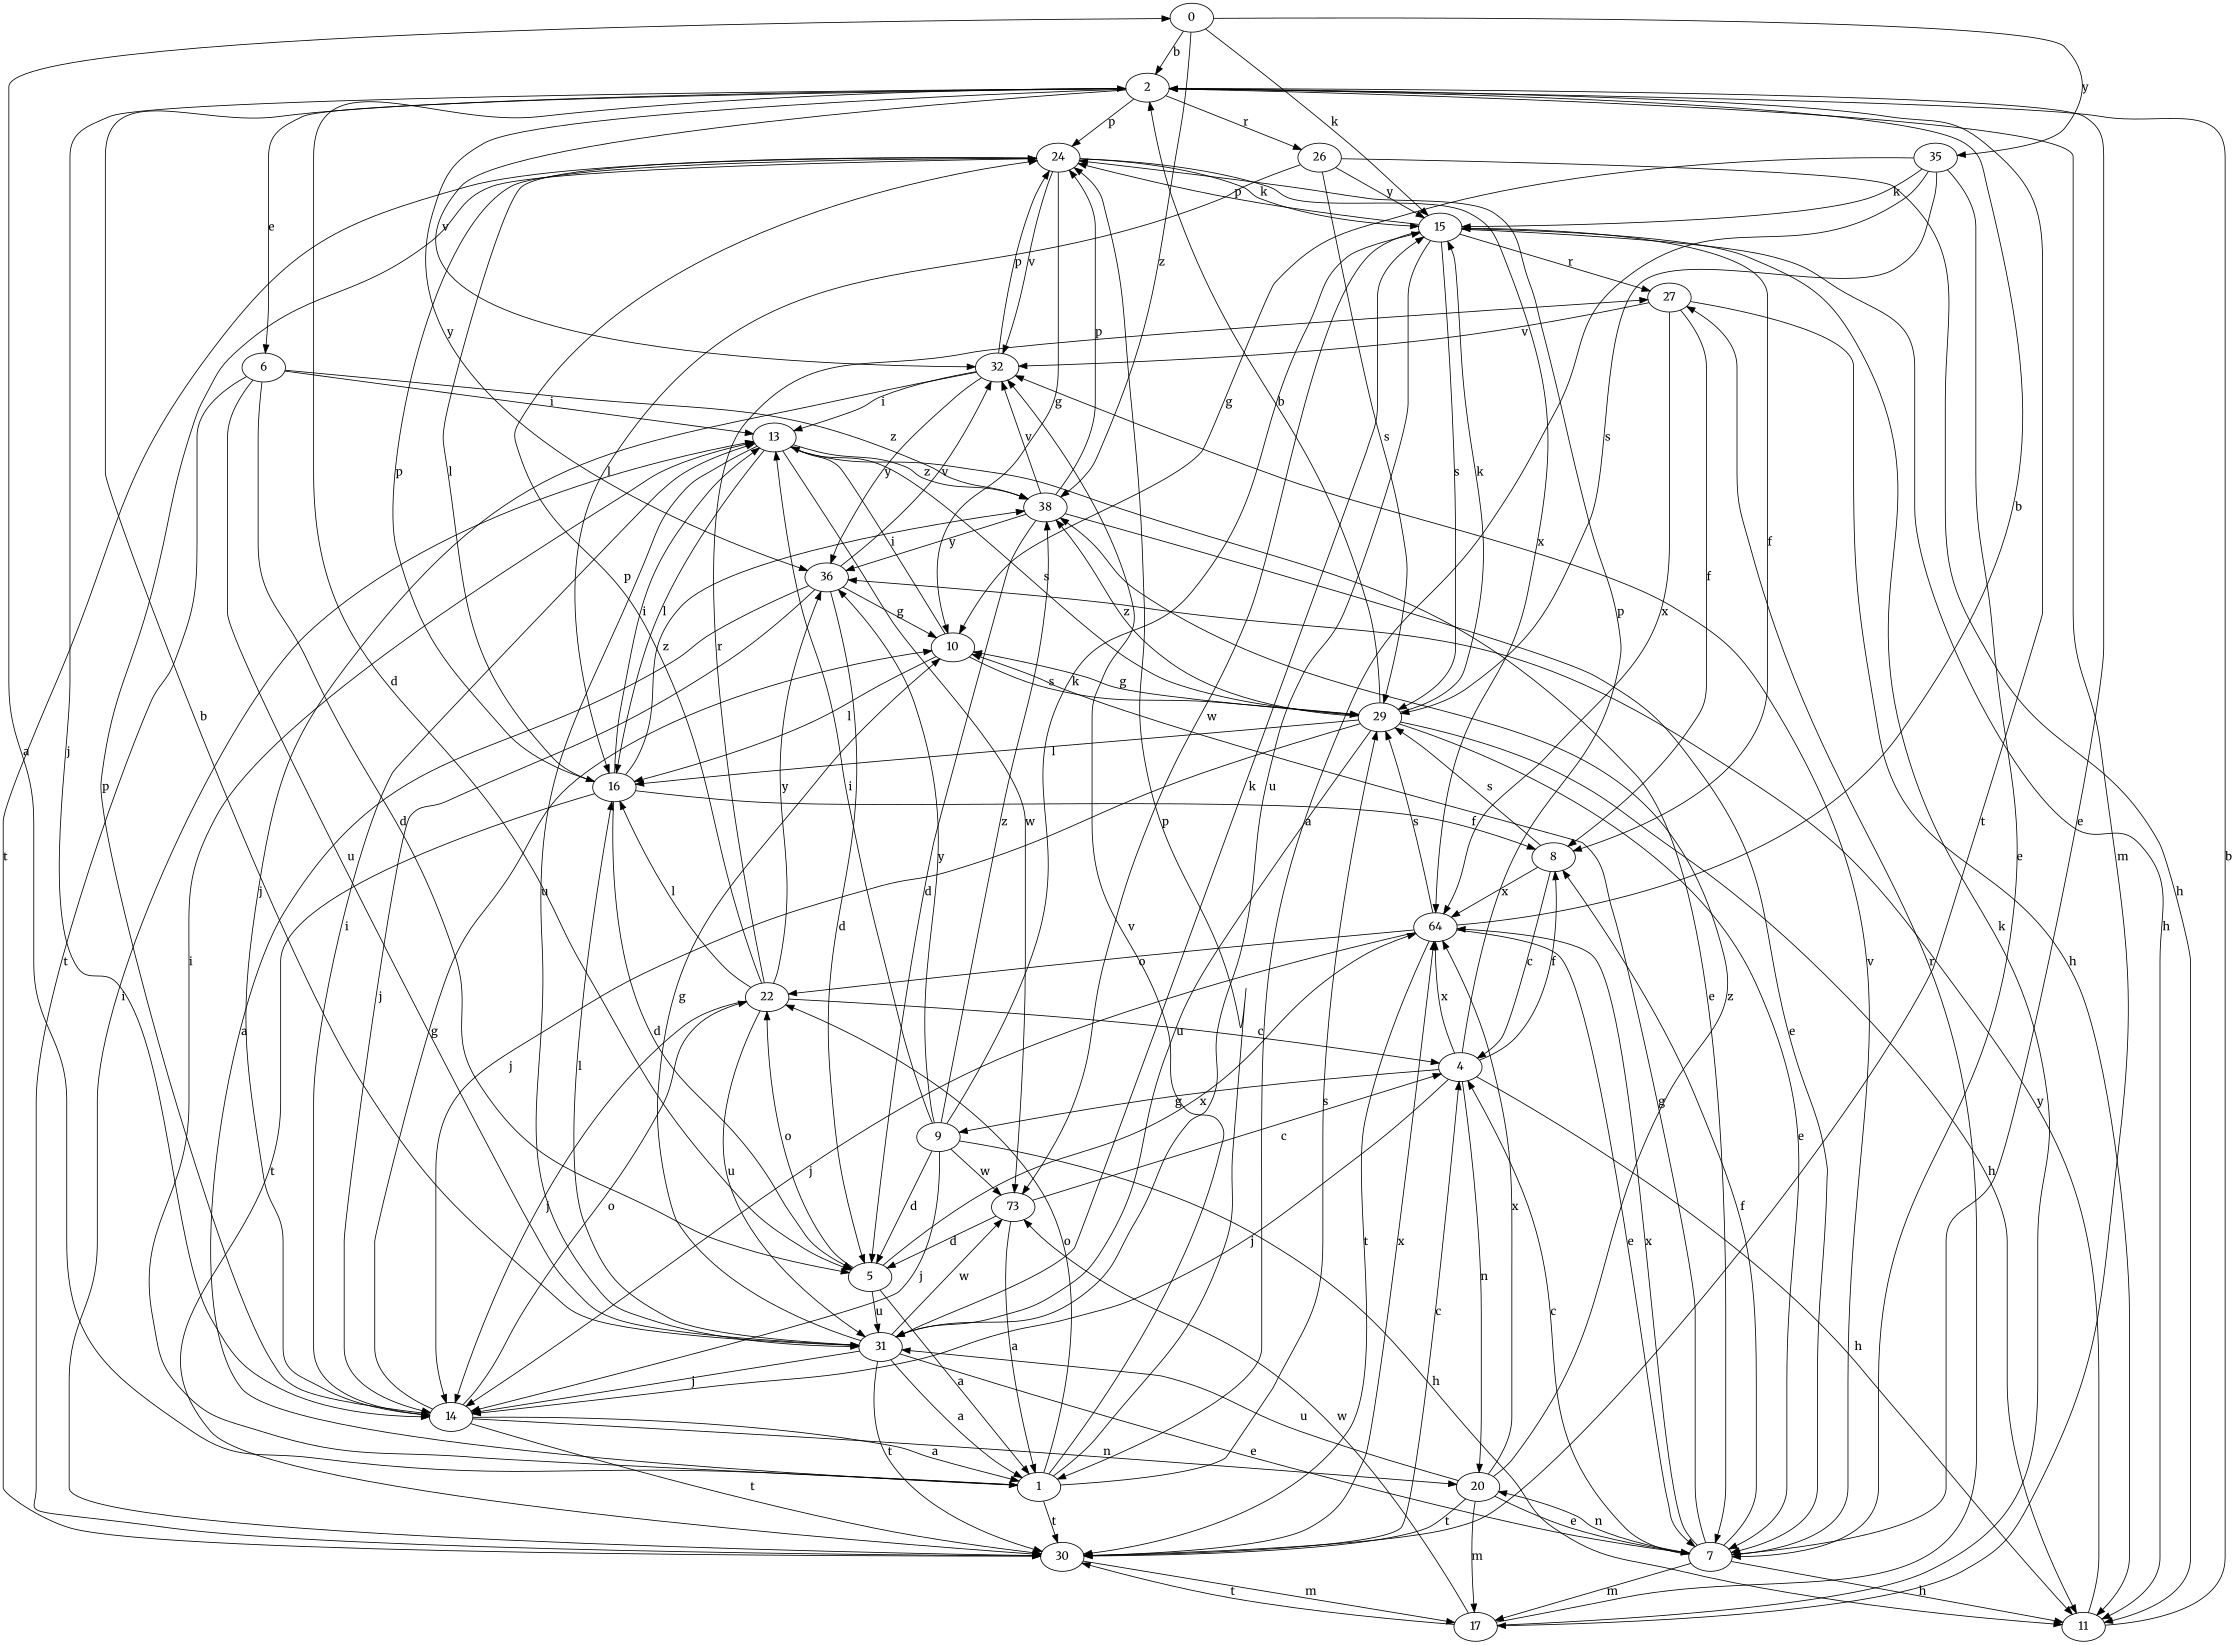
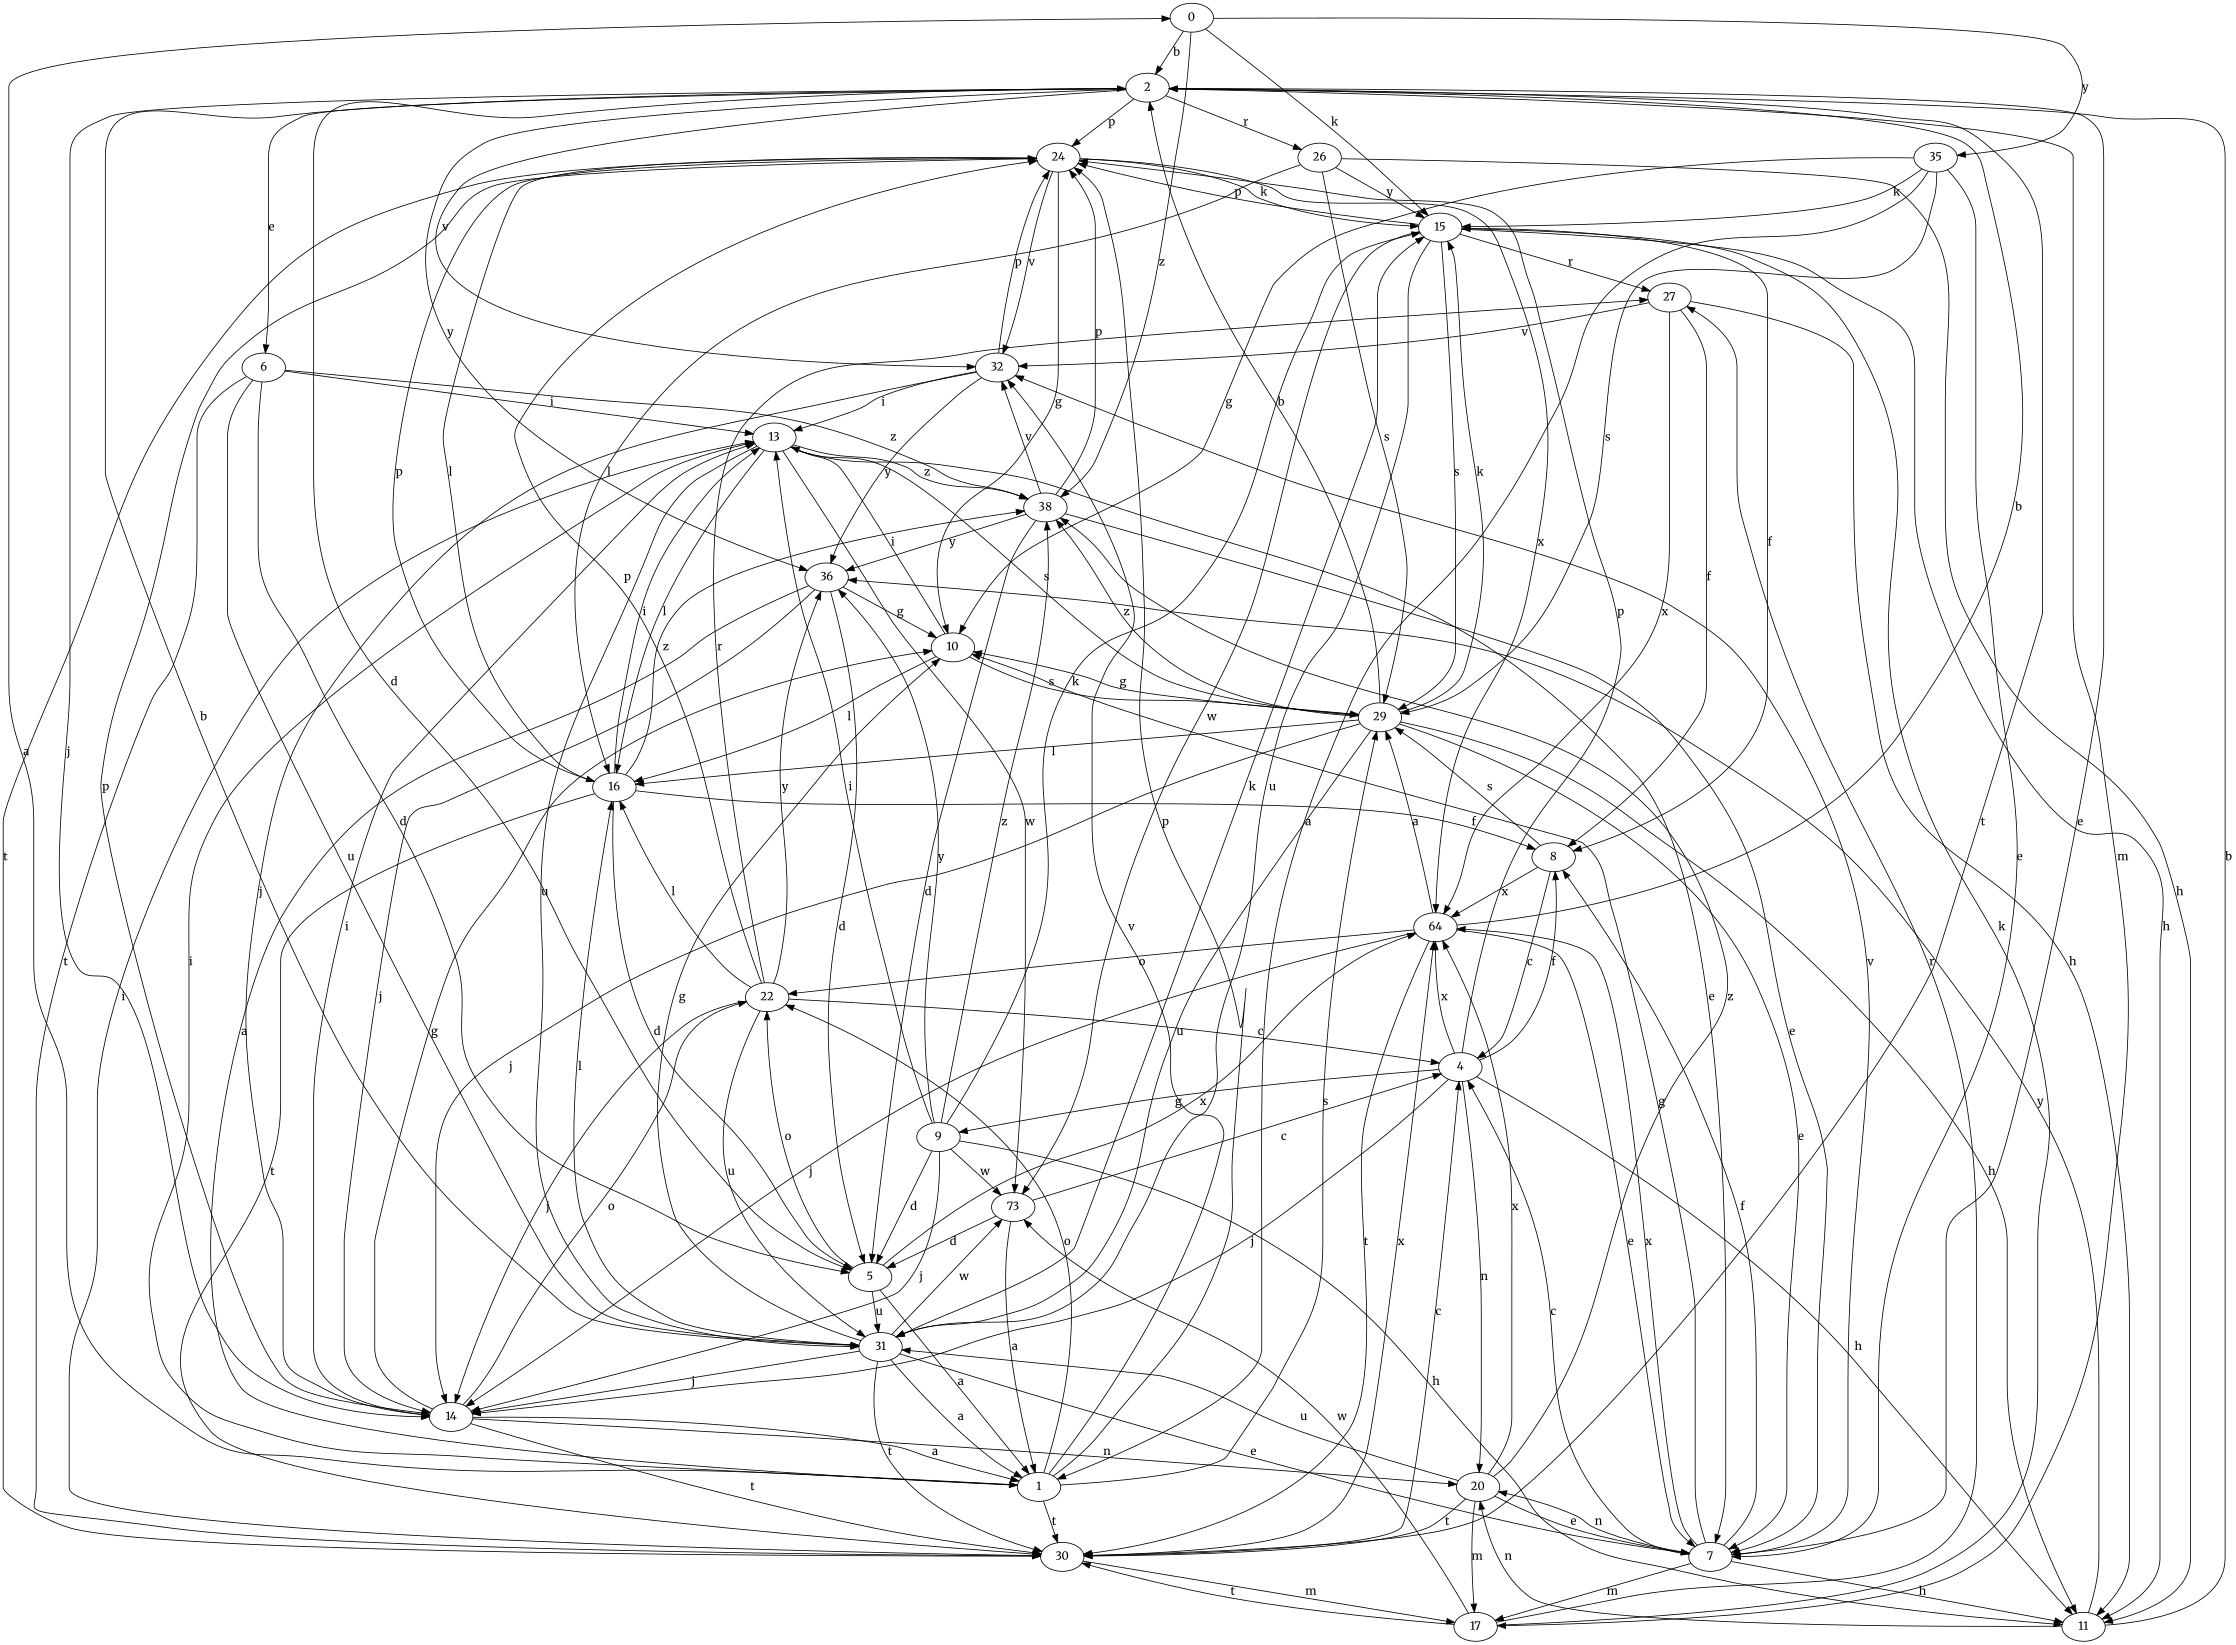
edge "36" -> "32": removed, label "v"
edge "64" -> "29": label "s" -> "a"
edge "11" -> "20": added, label "n"
